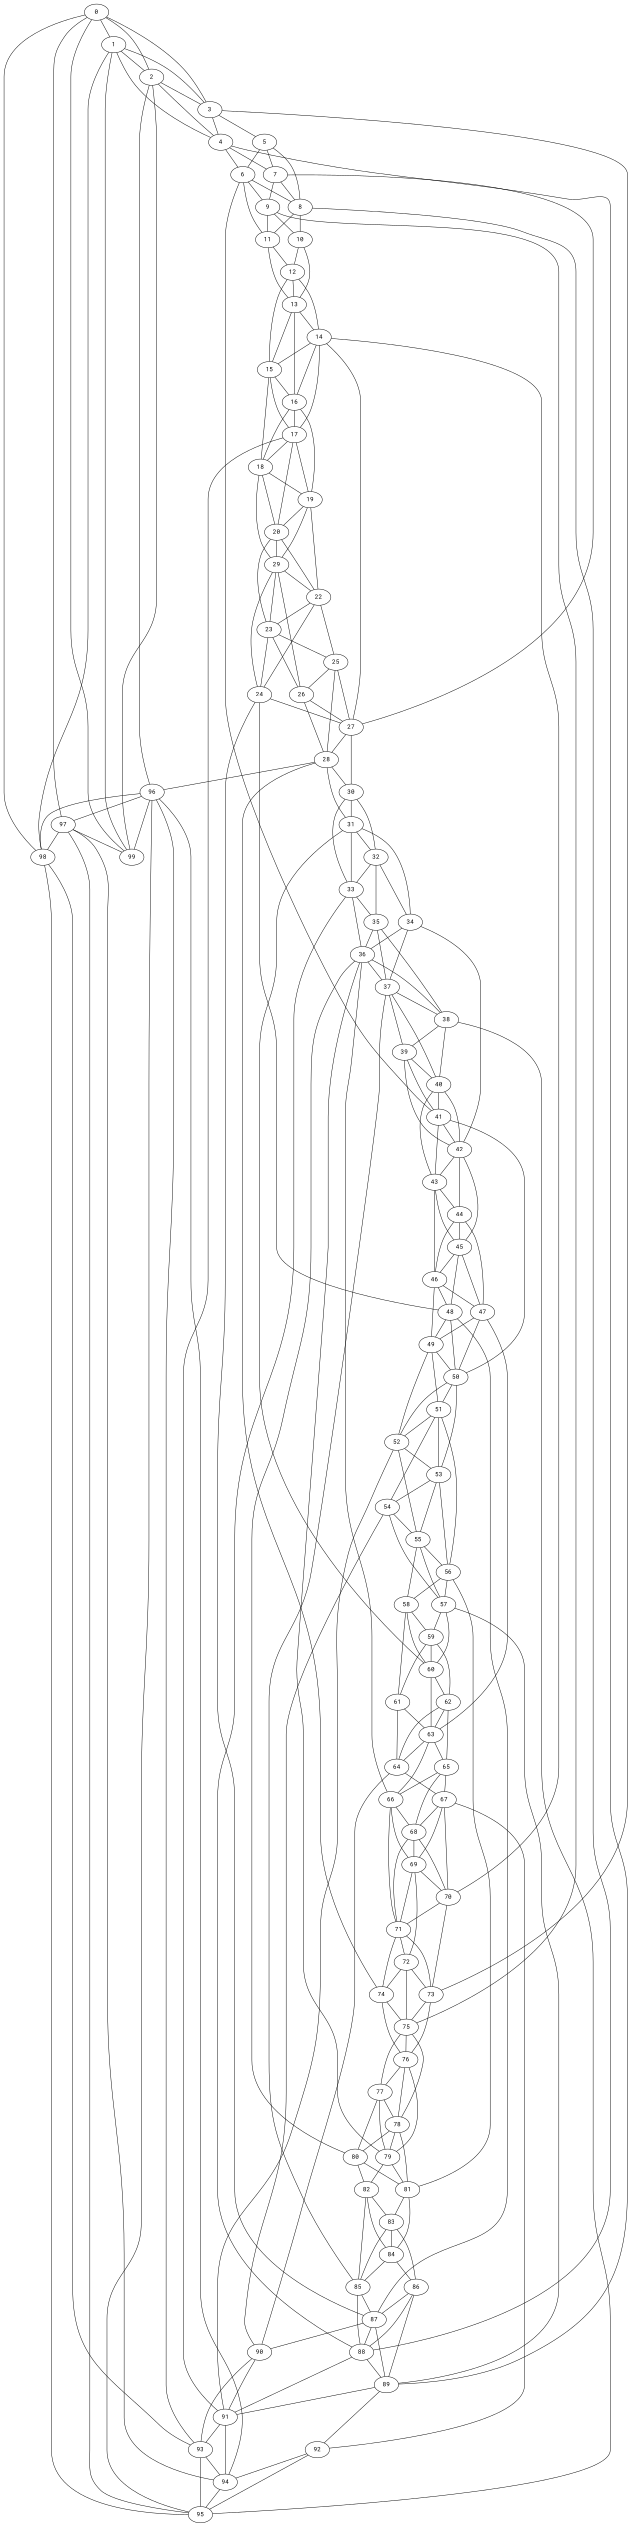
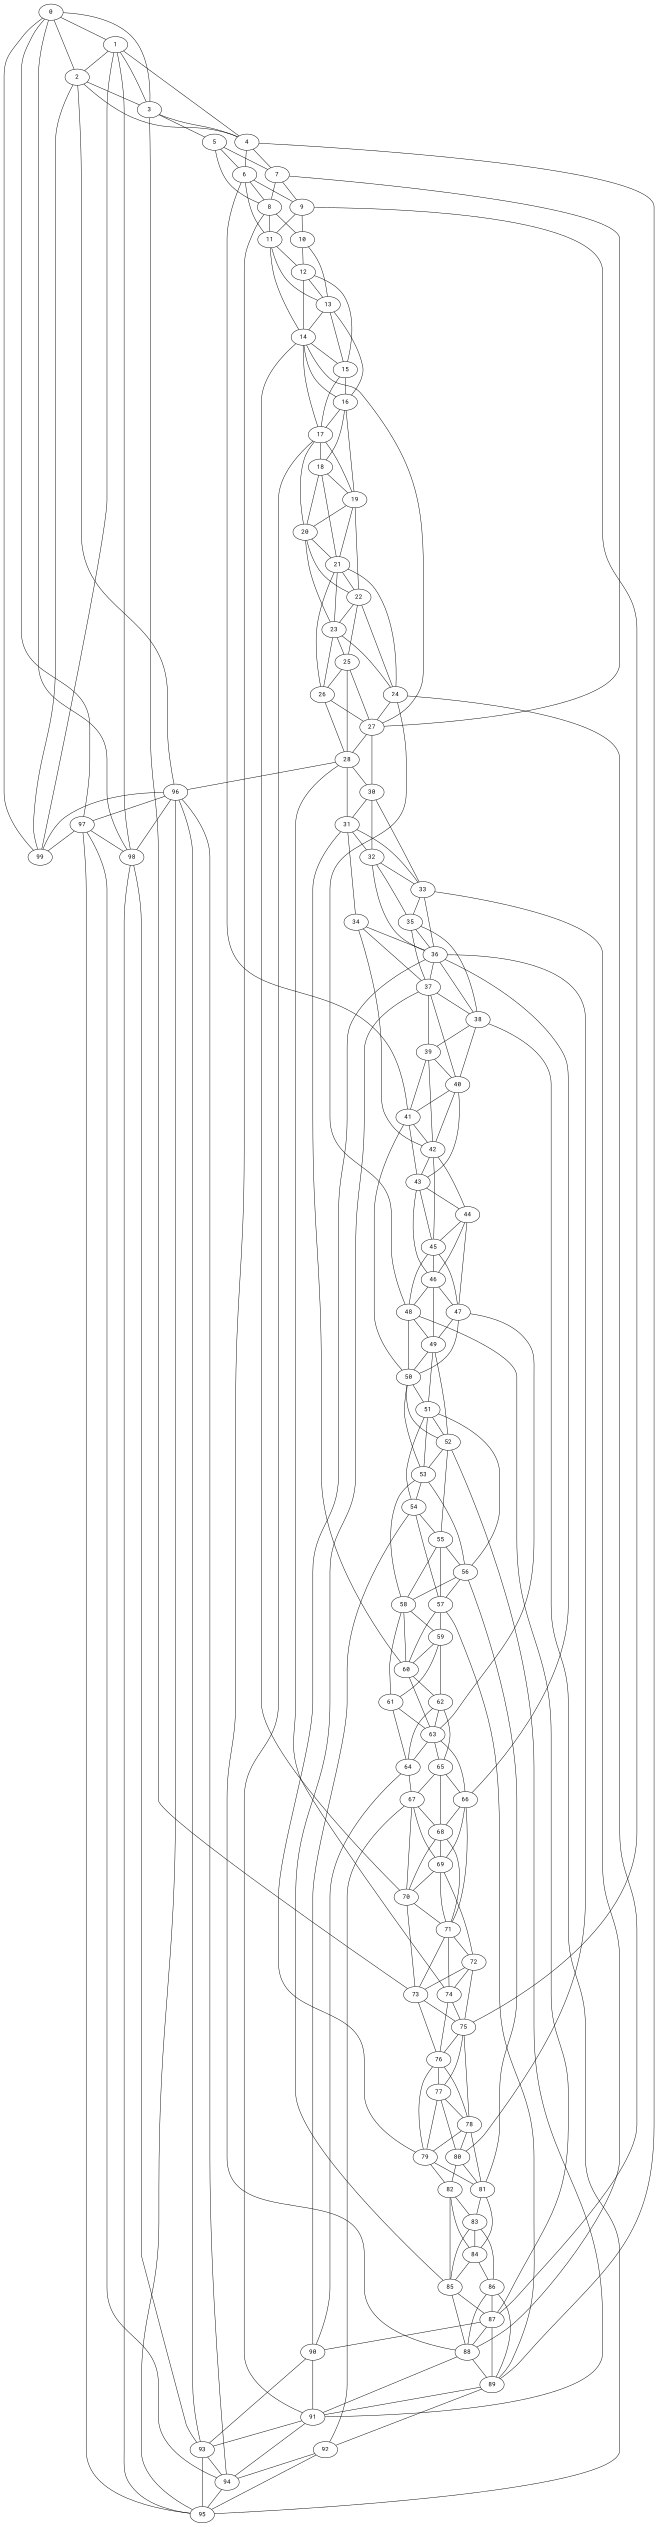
edge "11" -- "14": added
edge "15" -- "18": removed
node "29": label "29" -> "21"
edge "32" -- "34": now "32" -- "36"
edge "53" -- "55": now "53" -- "58"
